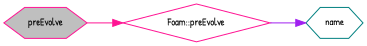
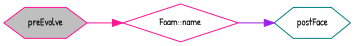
node "Foam::preEvolve": label "Foam::preEvolve" -> "Foam::name"
node "name": label "name" -> "postFace"
